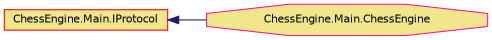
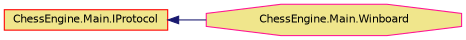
node "ChessEngine.Main.ChessEngine": label "ChessEngine.Main.ChessEngine" -> "ChessEngine.Main.Winboard"
